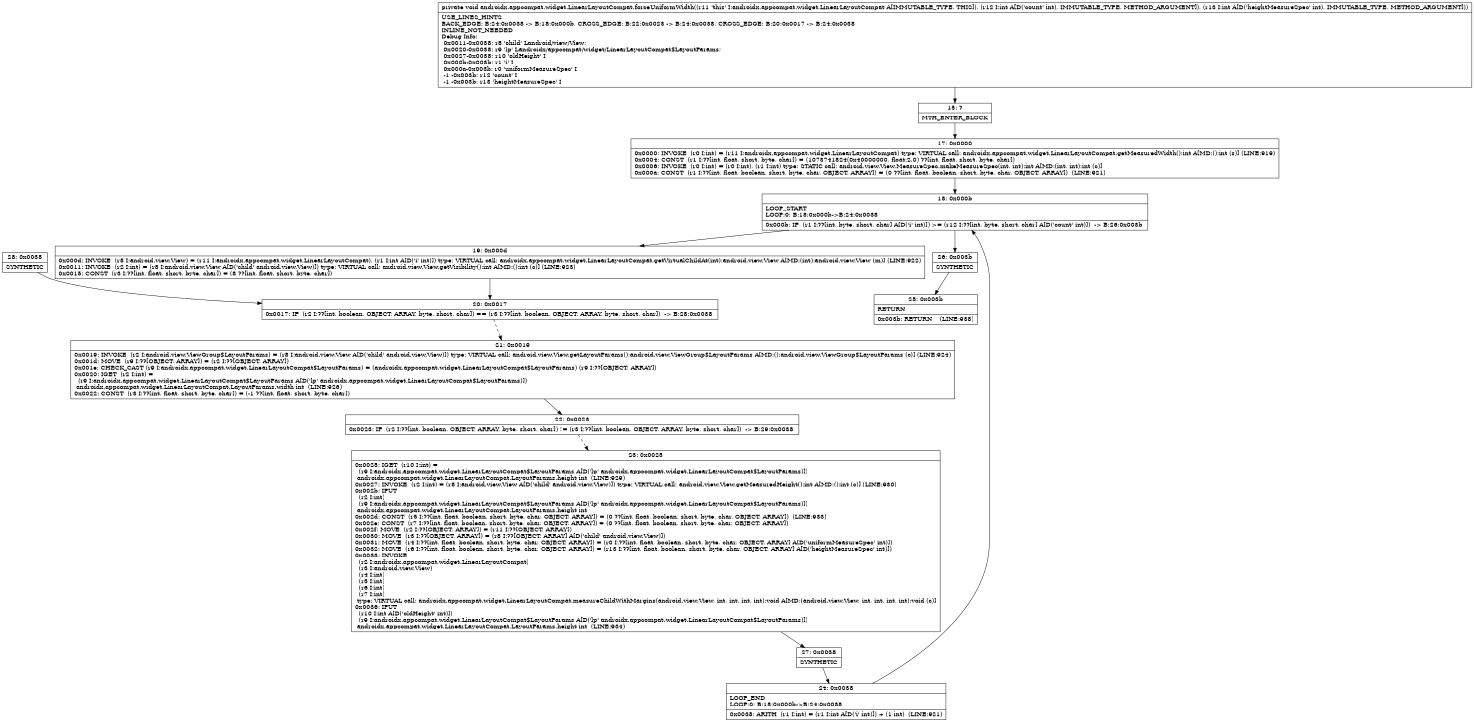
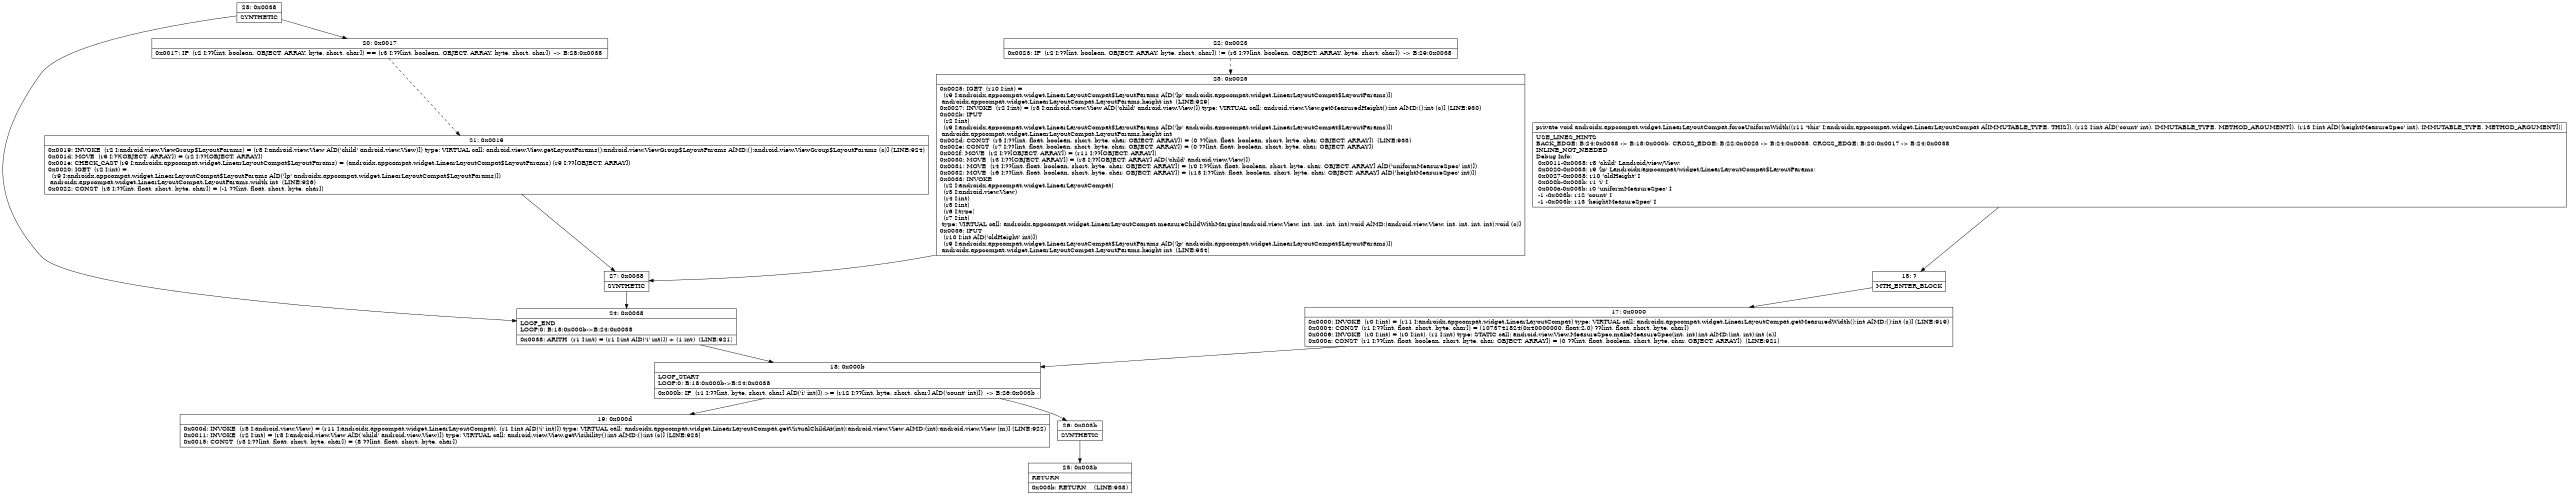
edge "28: 0x0038" -> "24: 0x0038": added
edge "19: 0x000d" -> "20: 0x0017": removed
edge "21: 0x0019" -> "22: 0x0023": now "21: 0x0019" -> "27: 0x0038"
node "23: 0x0025": text "(r6 I:int)" -> "(r6 I:type)"
